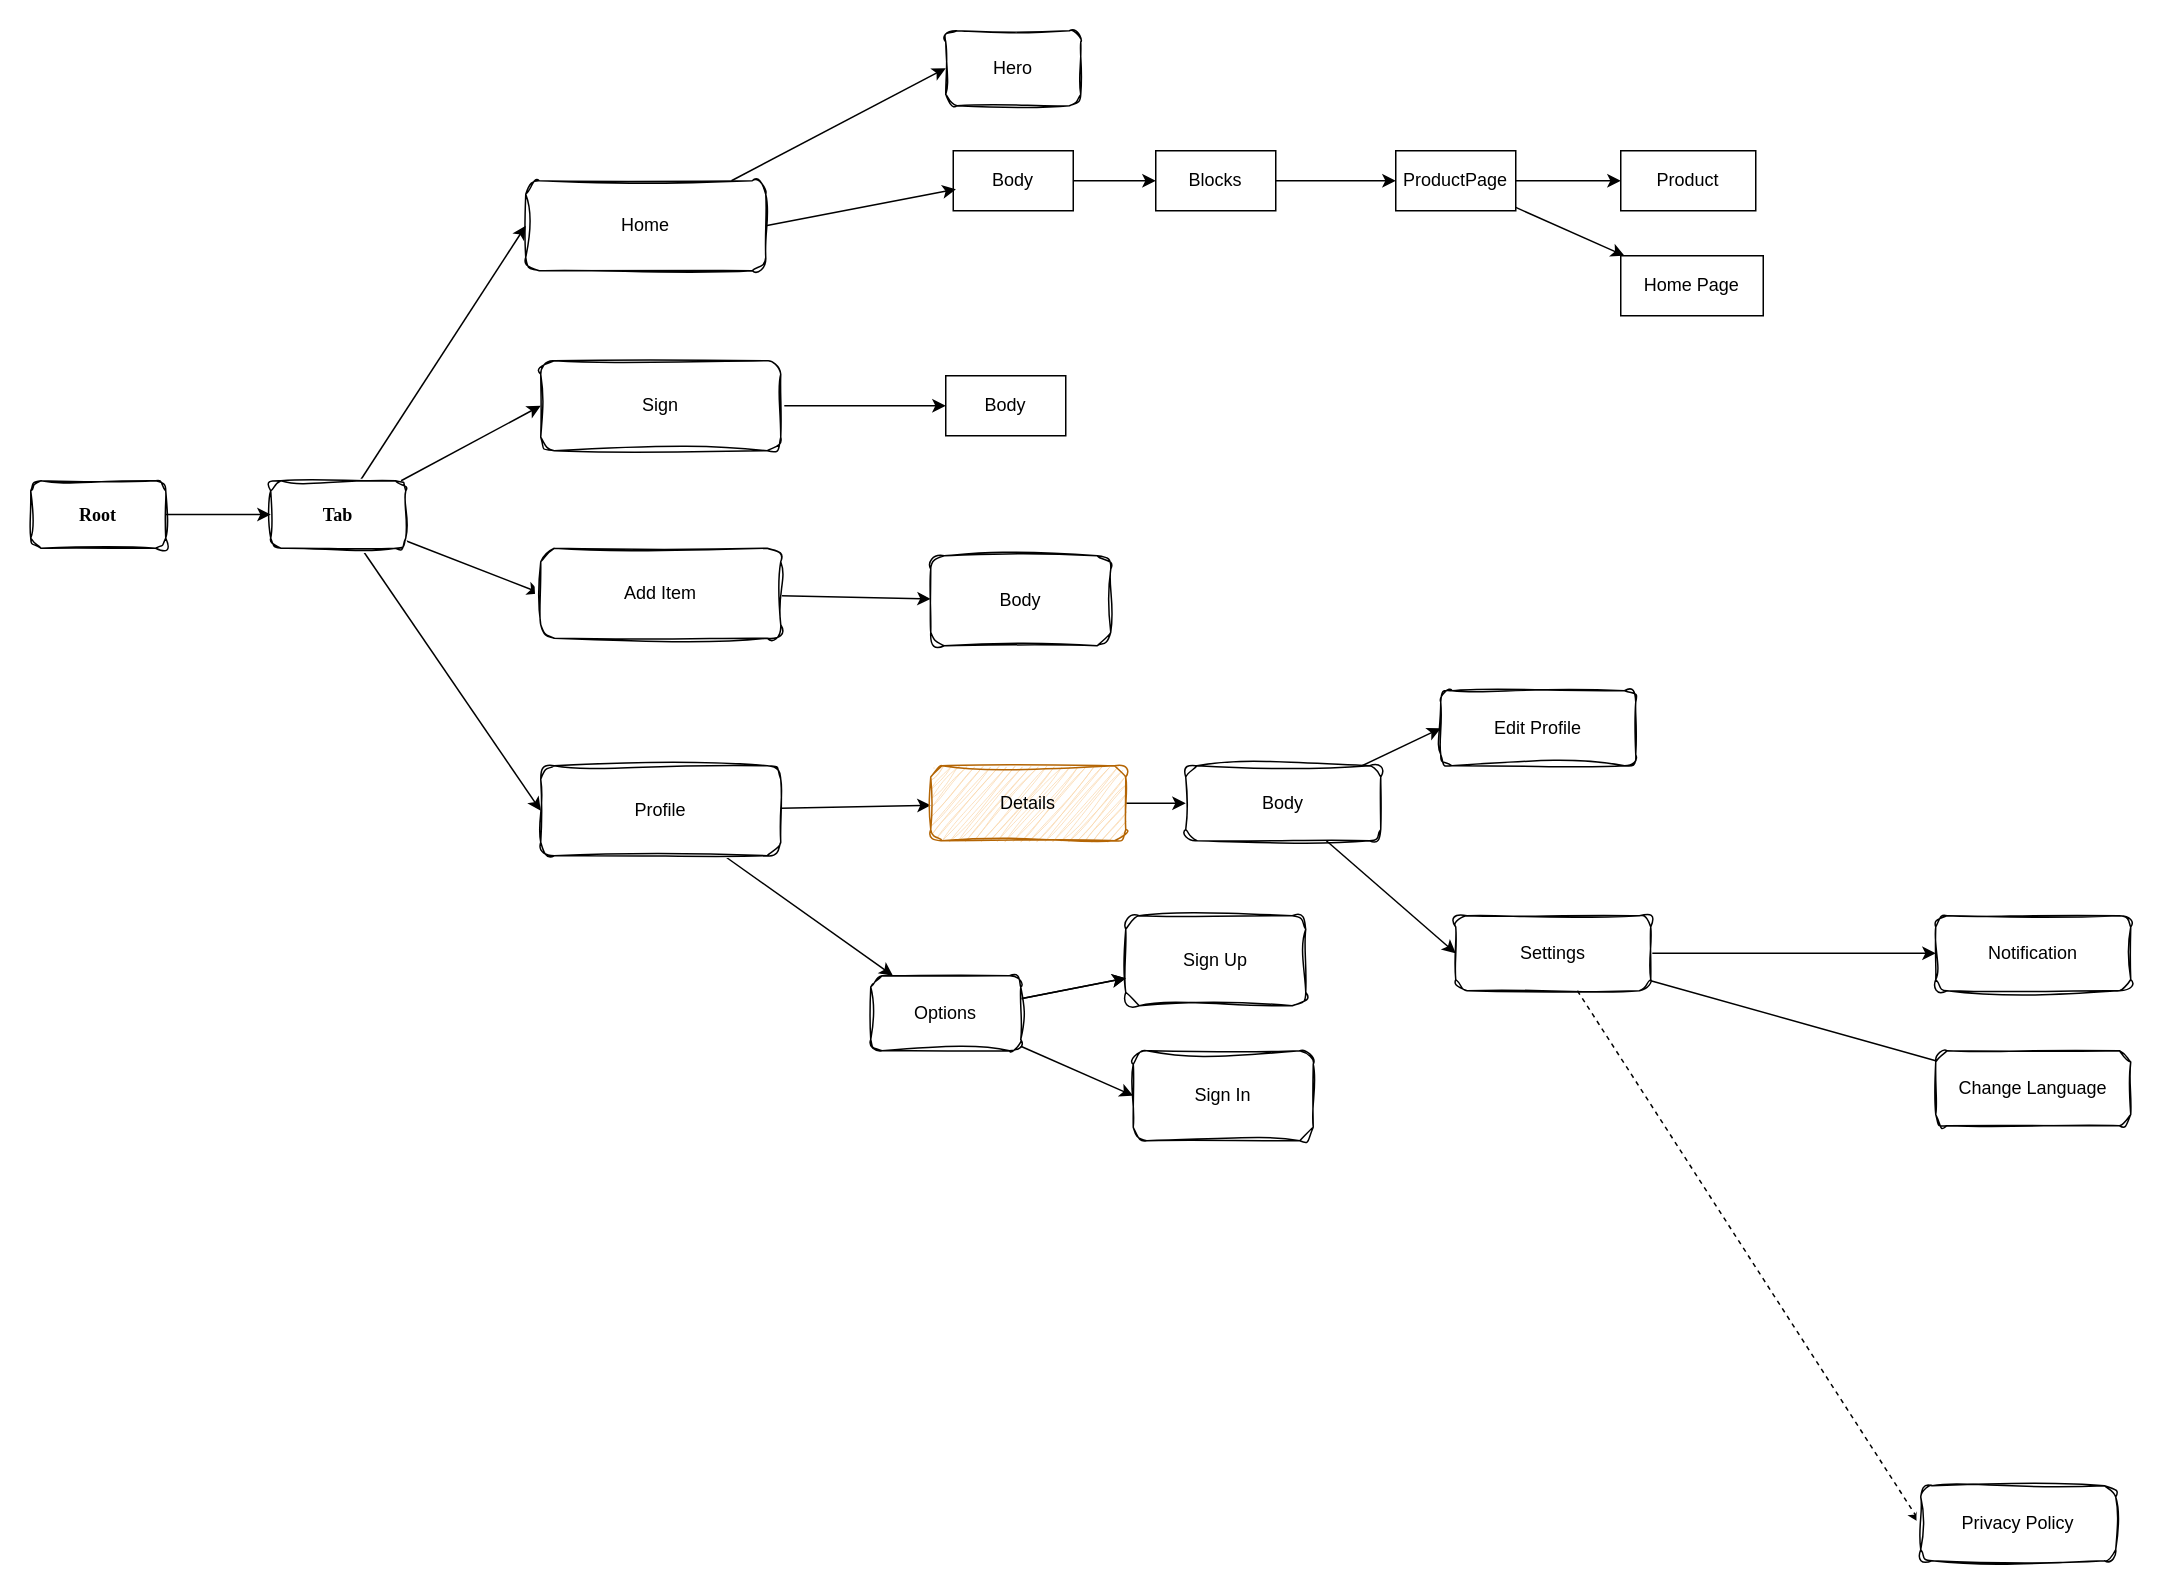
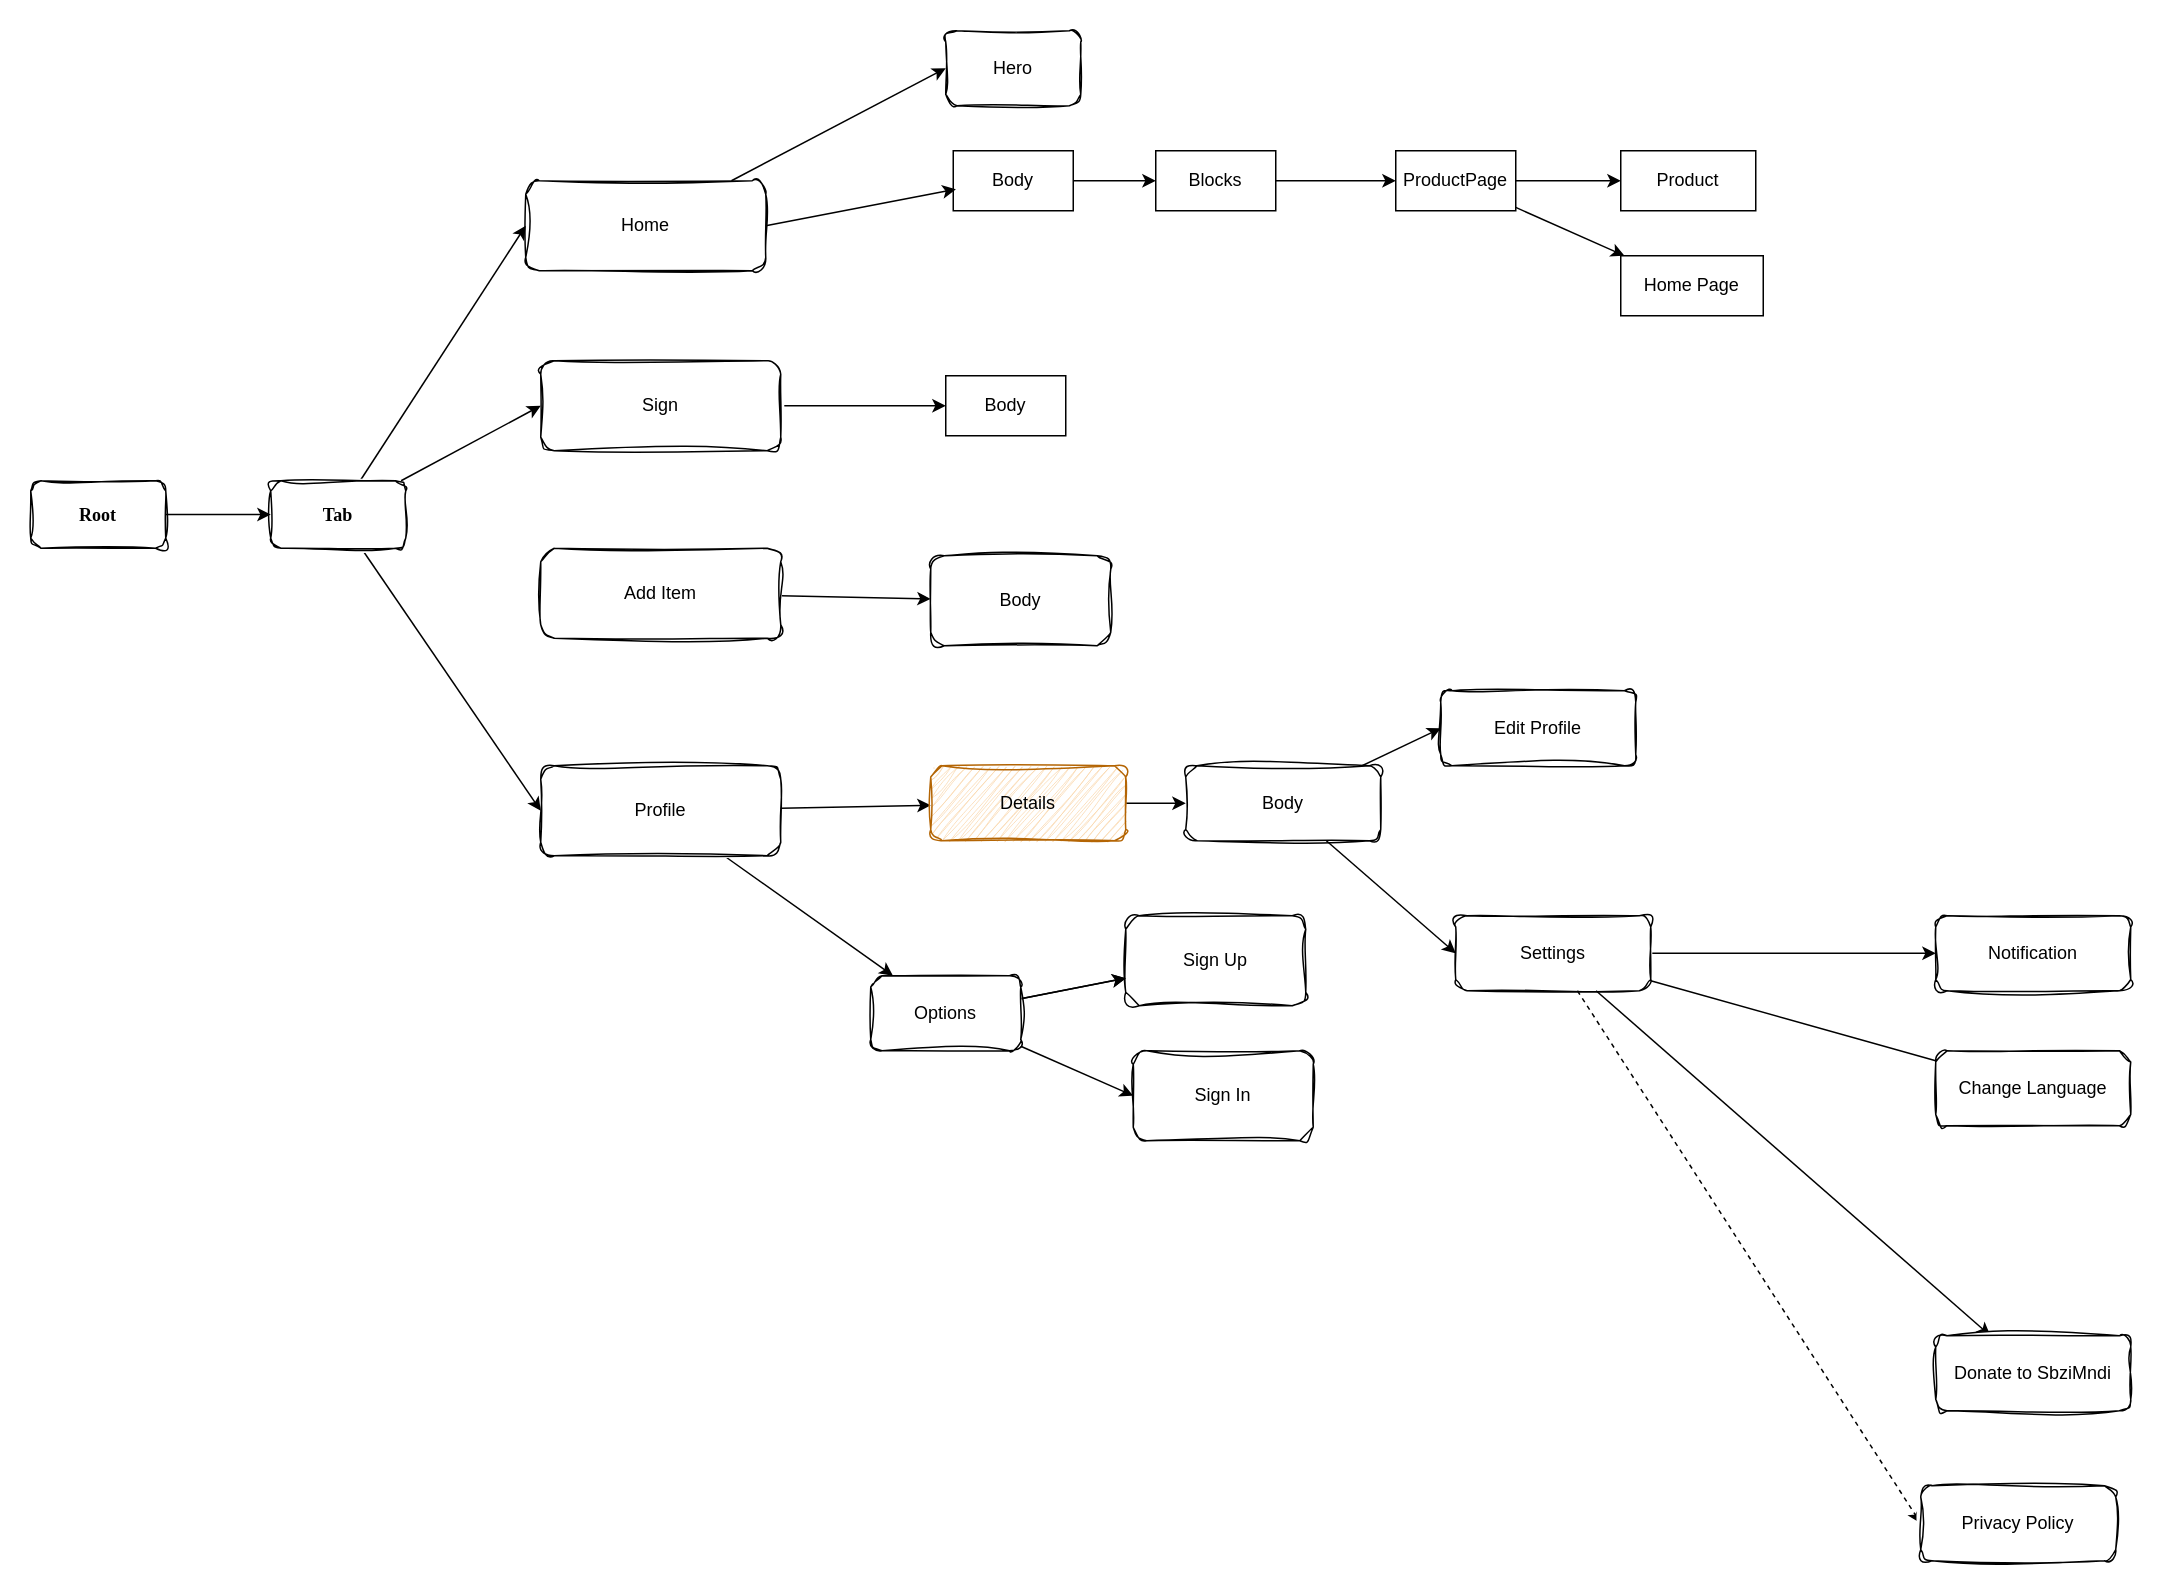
edge "Tab" -> "Add Item": removed
edge "Settings" -> "Donate to SbziMndi": added
node "Donate to SbziMndi": added
